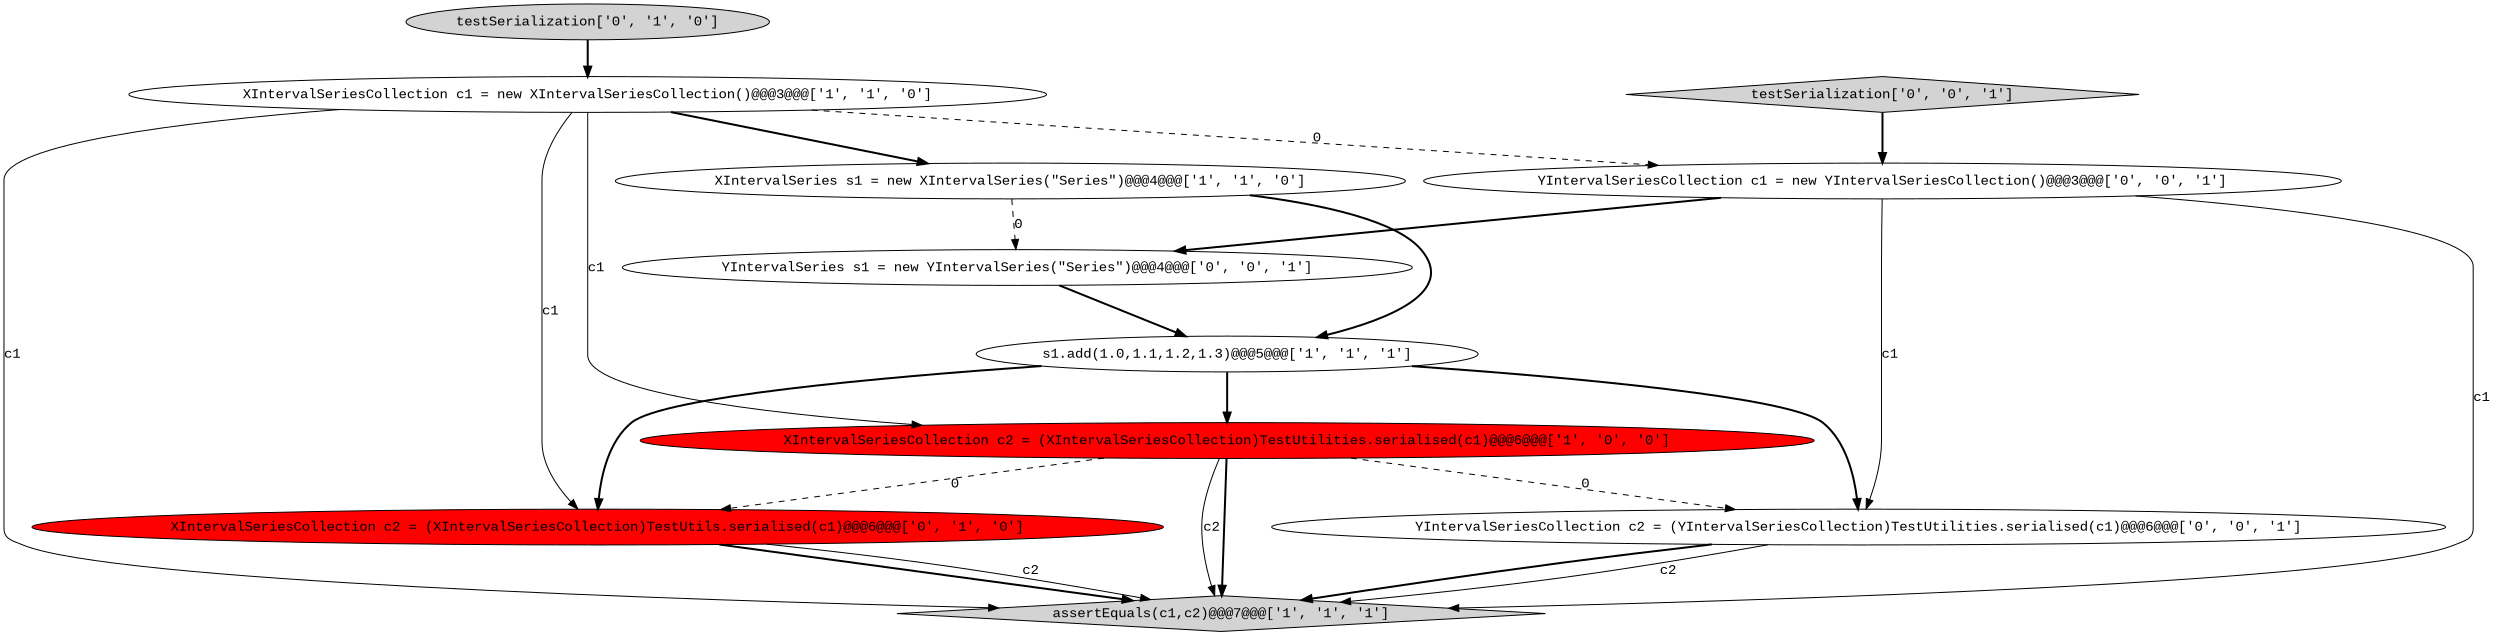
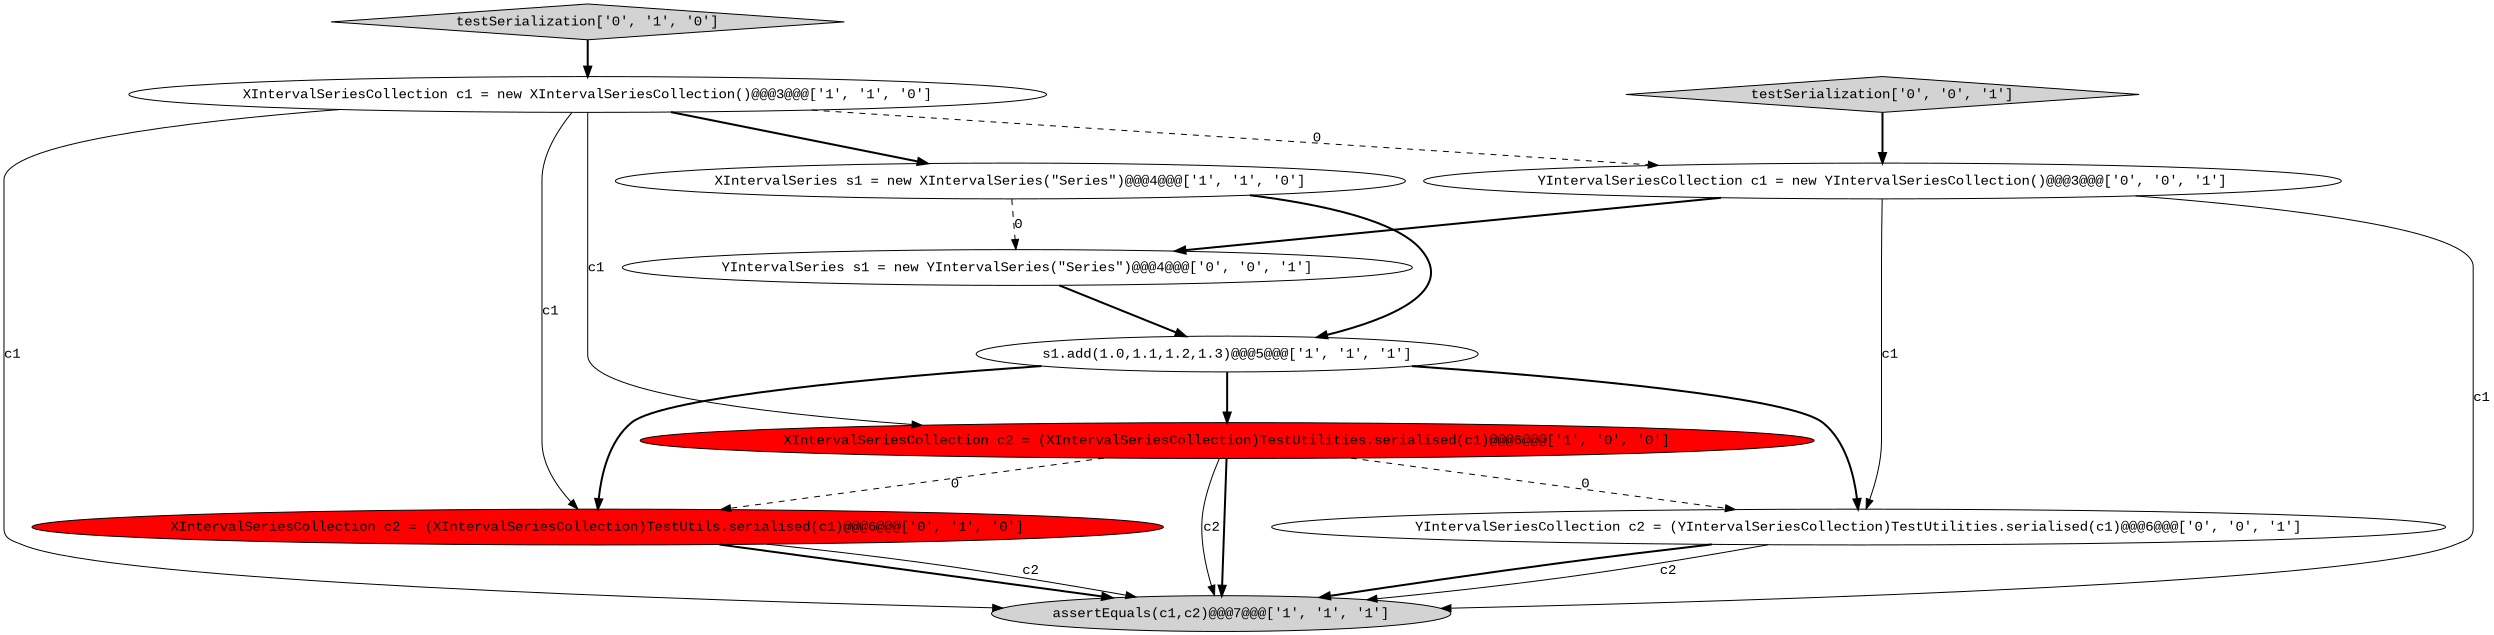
node "testSerialization['0', '1', '0']": shape ellipse -> diamond
node "assertEquals(c1,c2)@@@7@@@['1', '1', '1']": shape diamond -> ellipse
